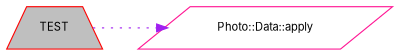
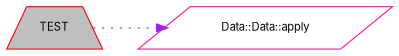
node "Photo::Data::apply": label "Photo::Data::apply" -> "Data::Data::apply"
